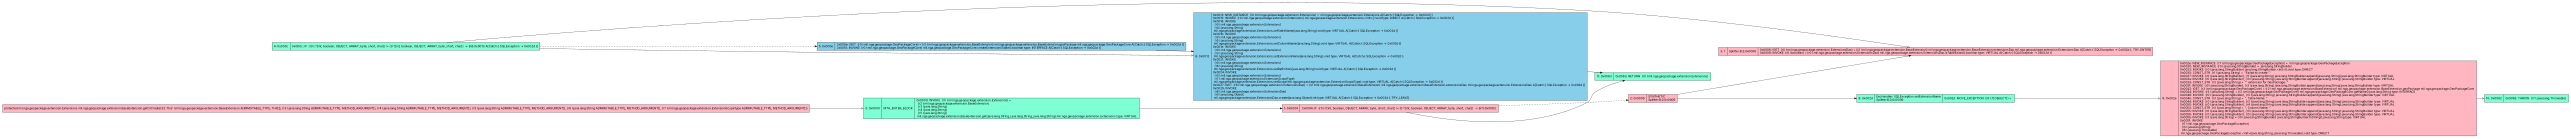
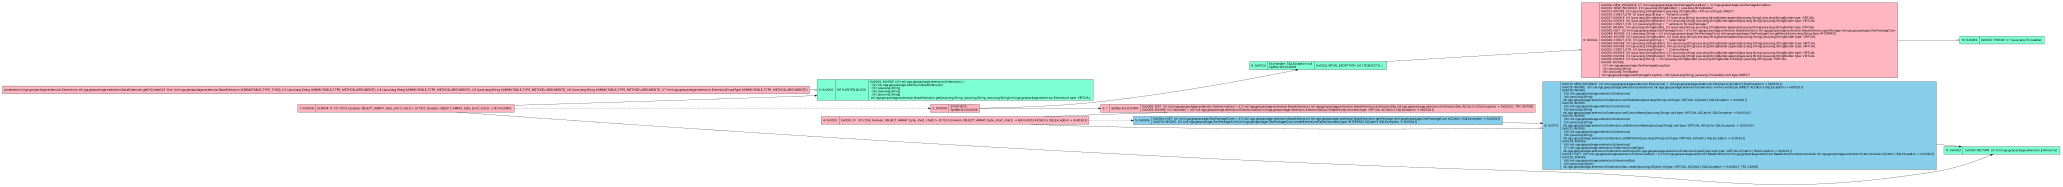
node "4: 0x000c": fillcolor aquamarine -> lightpink
node "8: 0x002d": text "ExcHandler: SQLException setExtensionName" -> "ExcHandler: SQLException null"
edge "0: 0x0000" -> "1: 0x0004": reversed
node "0: 0x0000": text "(r5 I:java.lang.String)" -> "(r5 I:java.void.String)"
